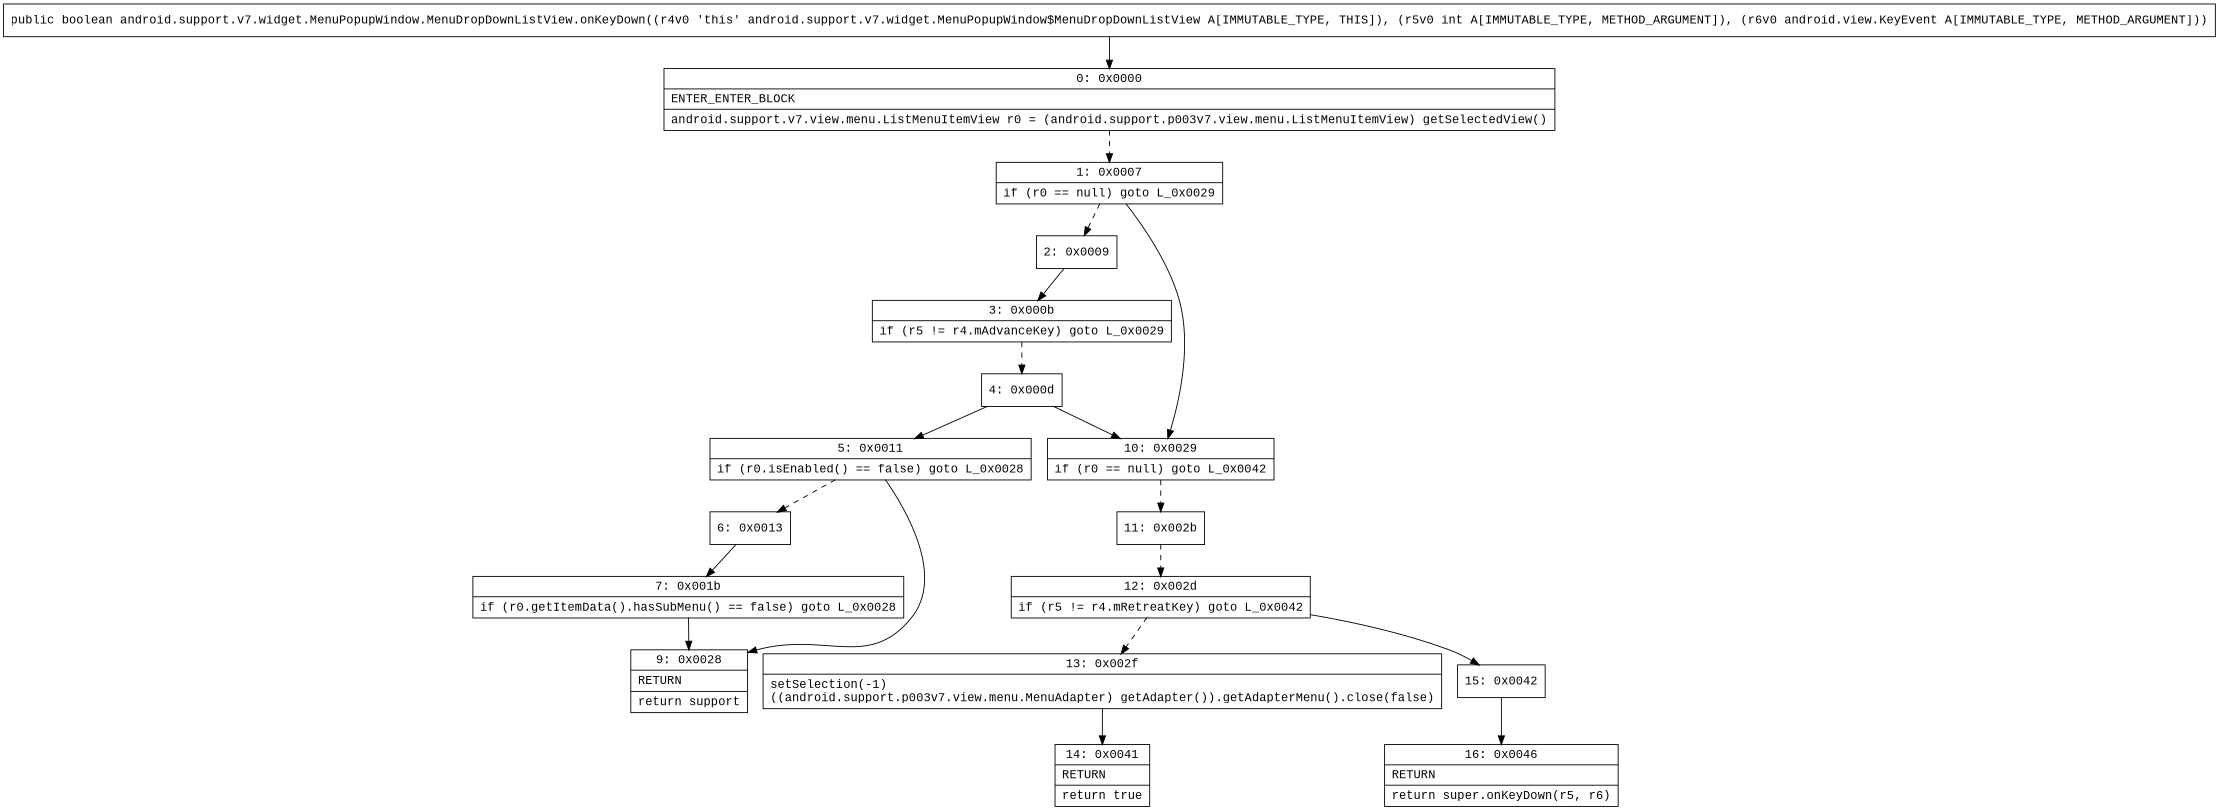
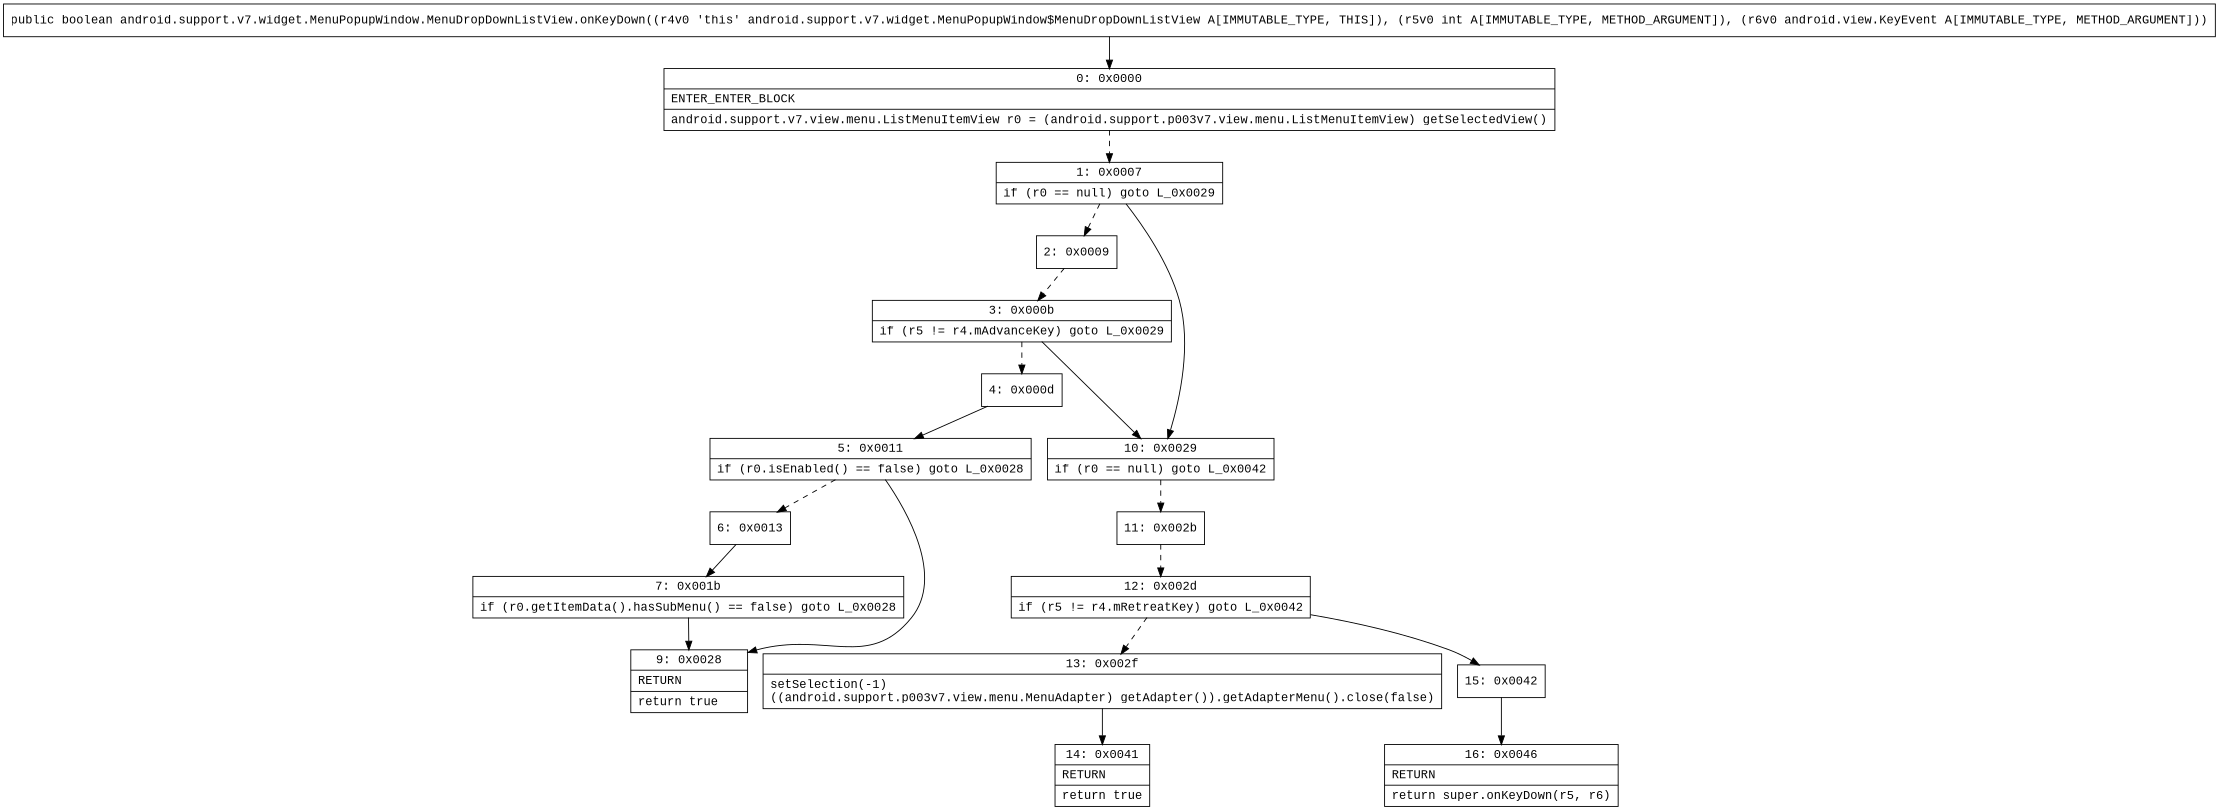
edge "2: 0x0009" -> "3: 0x000b": style solid -> dashed
edge "4: 0x000d" -> "10: 0x0029": now "3: 0x000b" -> "10: 0x0029"
node "9: 0x0028": text "return support" -> "return true"
